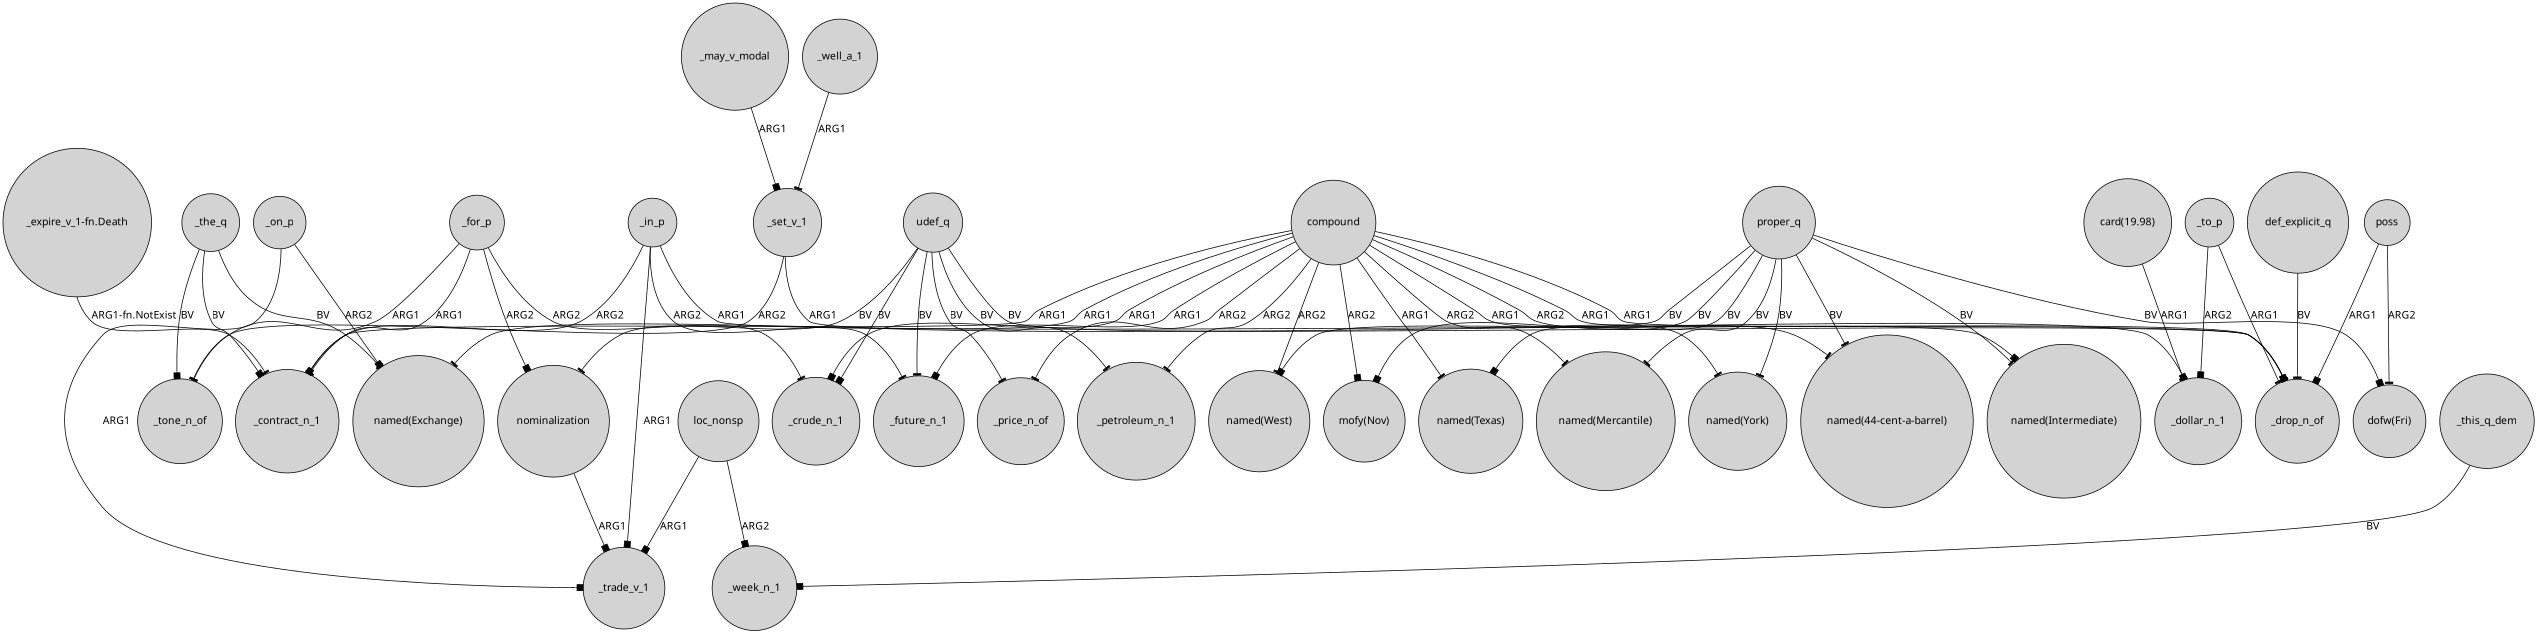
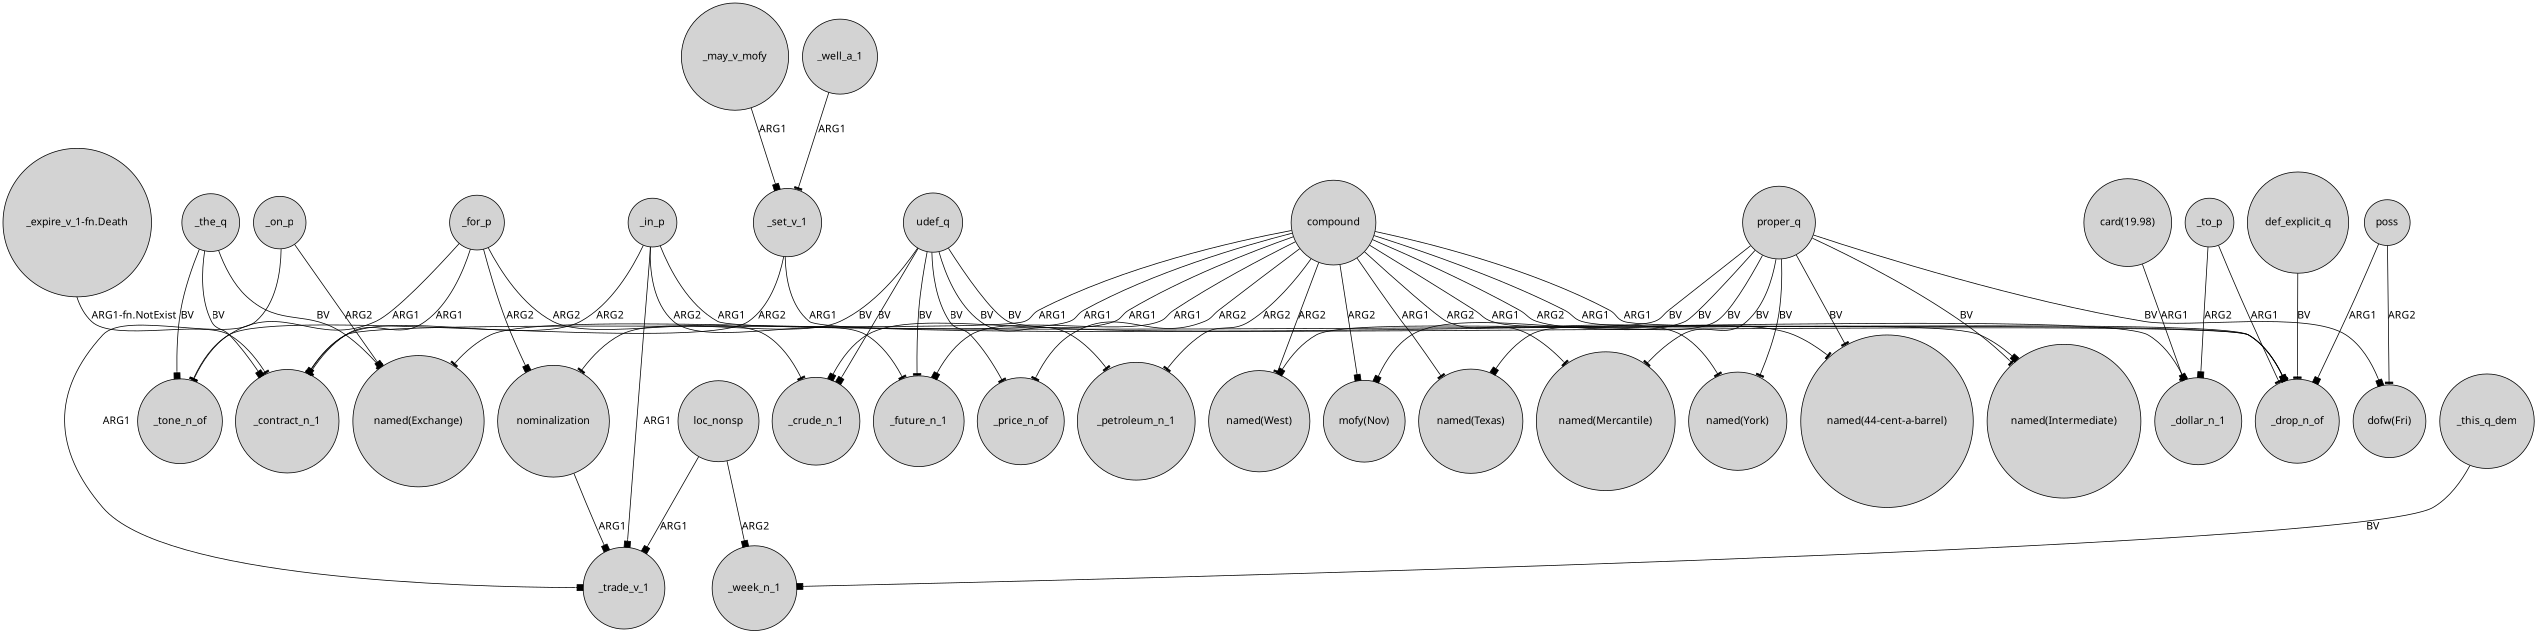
node "_may_v_modal": label "_may_v_modal" -> "_may_v_mofy"
